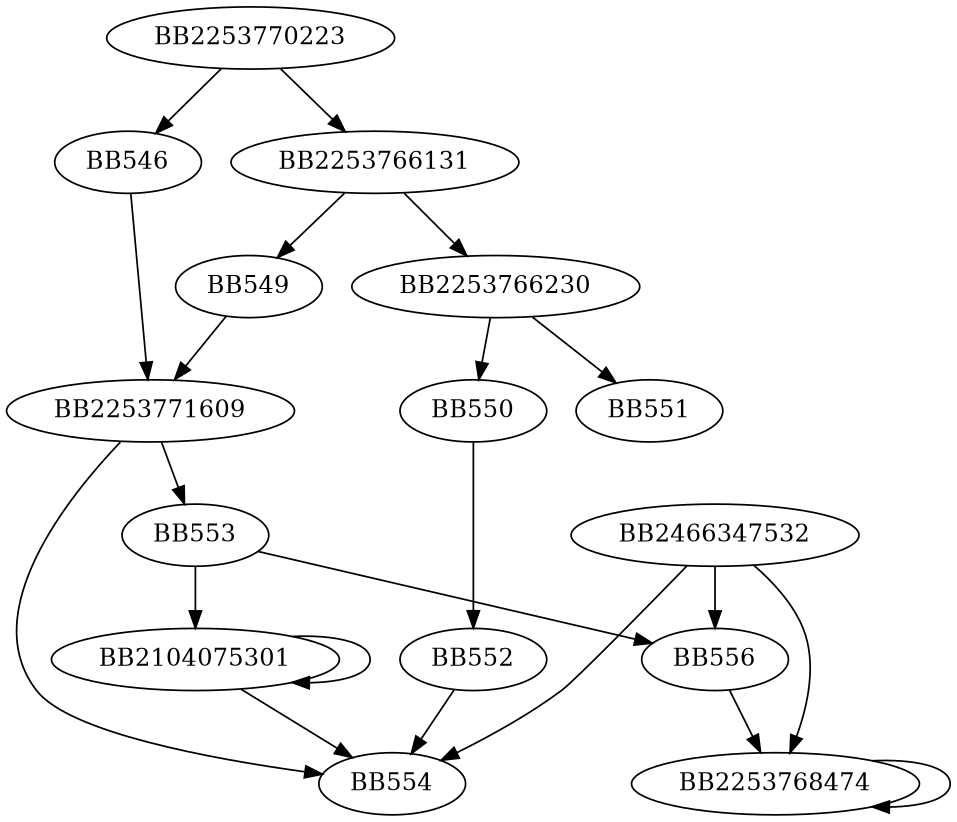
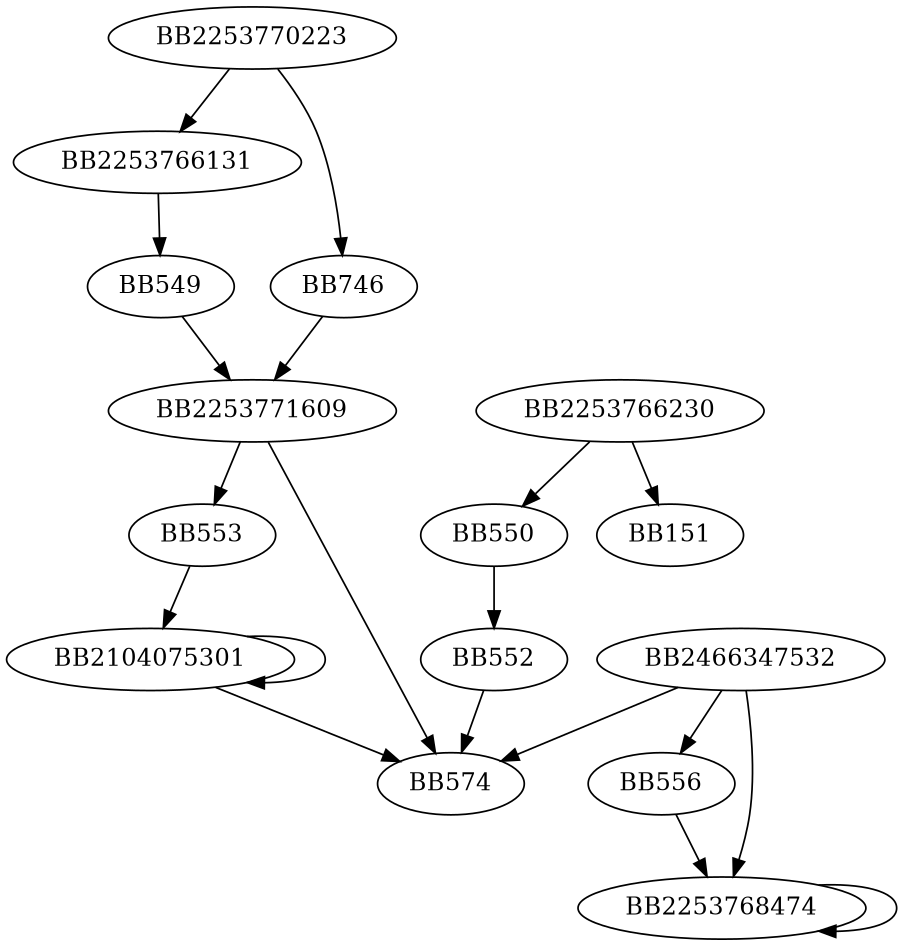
node "BB546": label "BB546" -> "BB746"
edge "BB2253766131" -> "BB2253766230": removed
node "BB551": label "BB551" -> "BB151"
edge "BB553" -> "BB556": removed
node "BB554": label "BB554" -> "BB574"
